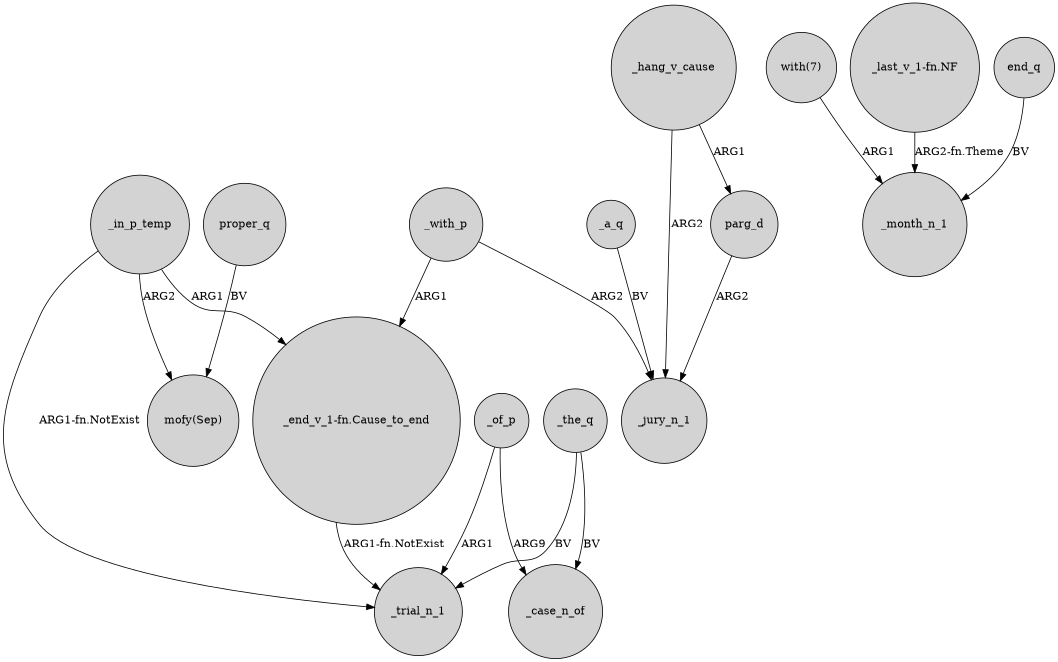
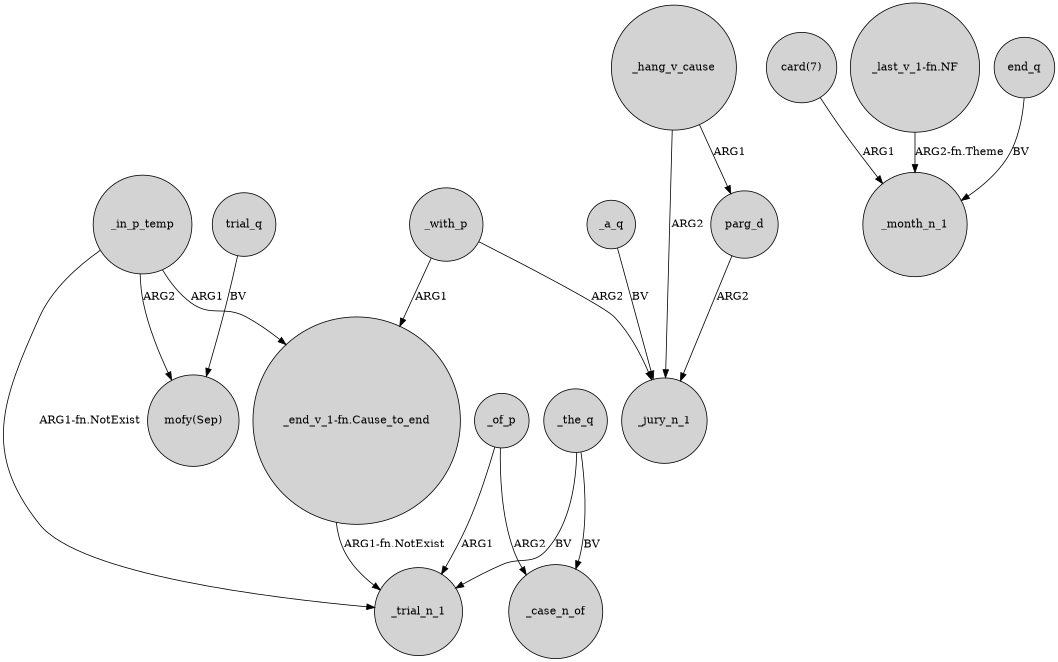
node "with(7)": label "with(7)" -> "card(7)"
node "proper_q": label "proper_q" -> "trial_q"
edge "_of_p" -> "_case_n_of": label "ARG9" -> "ARG2"
